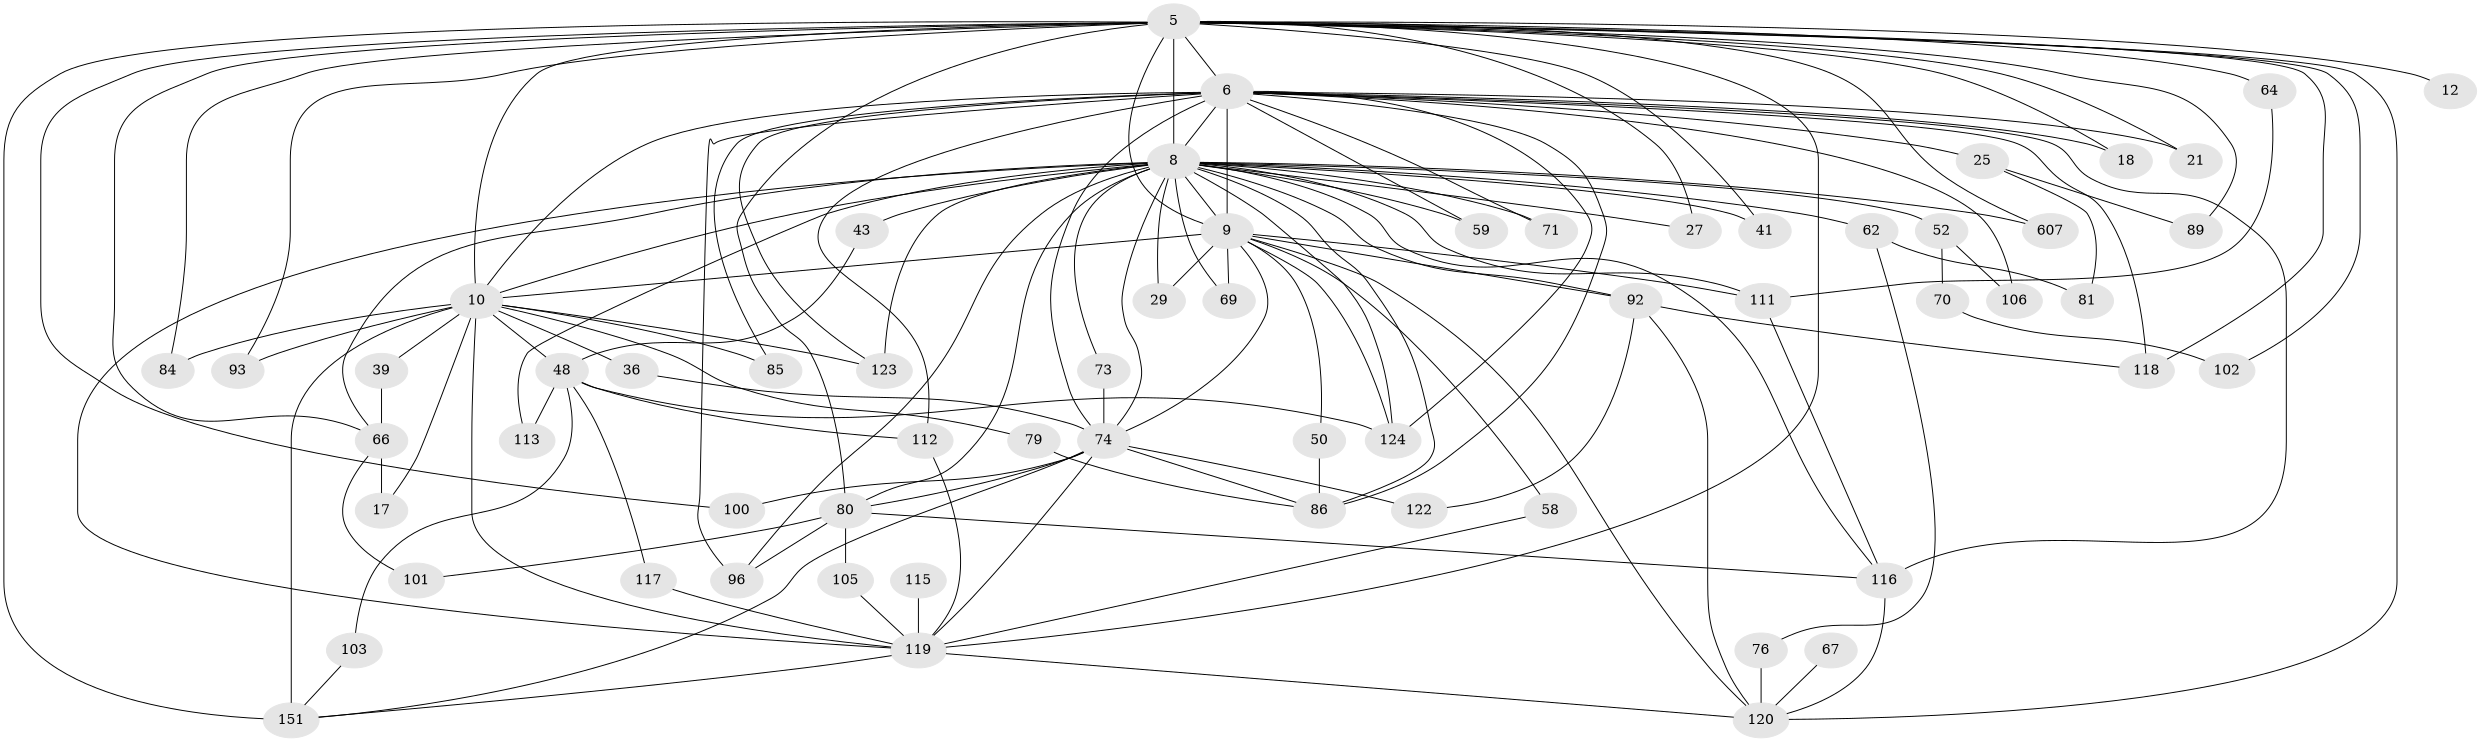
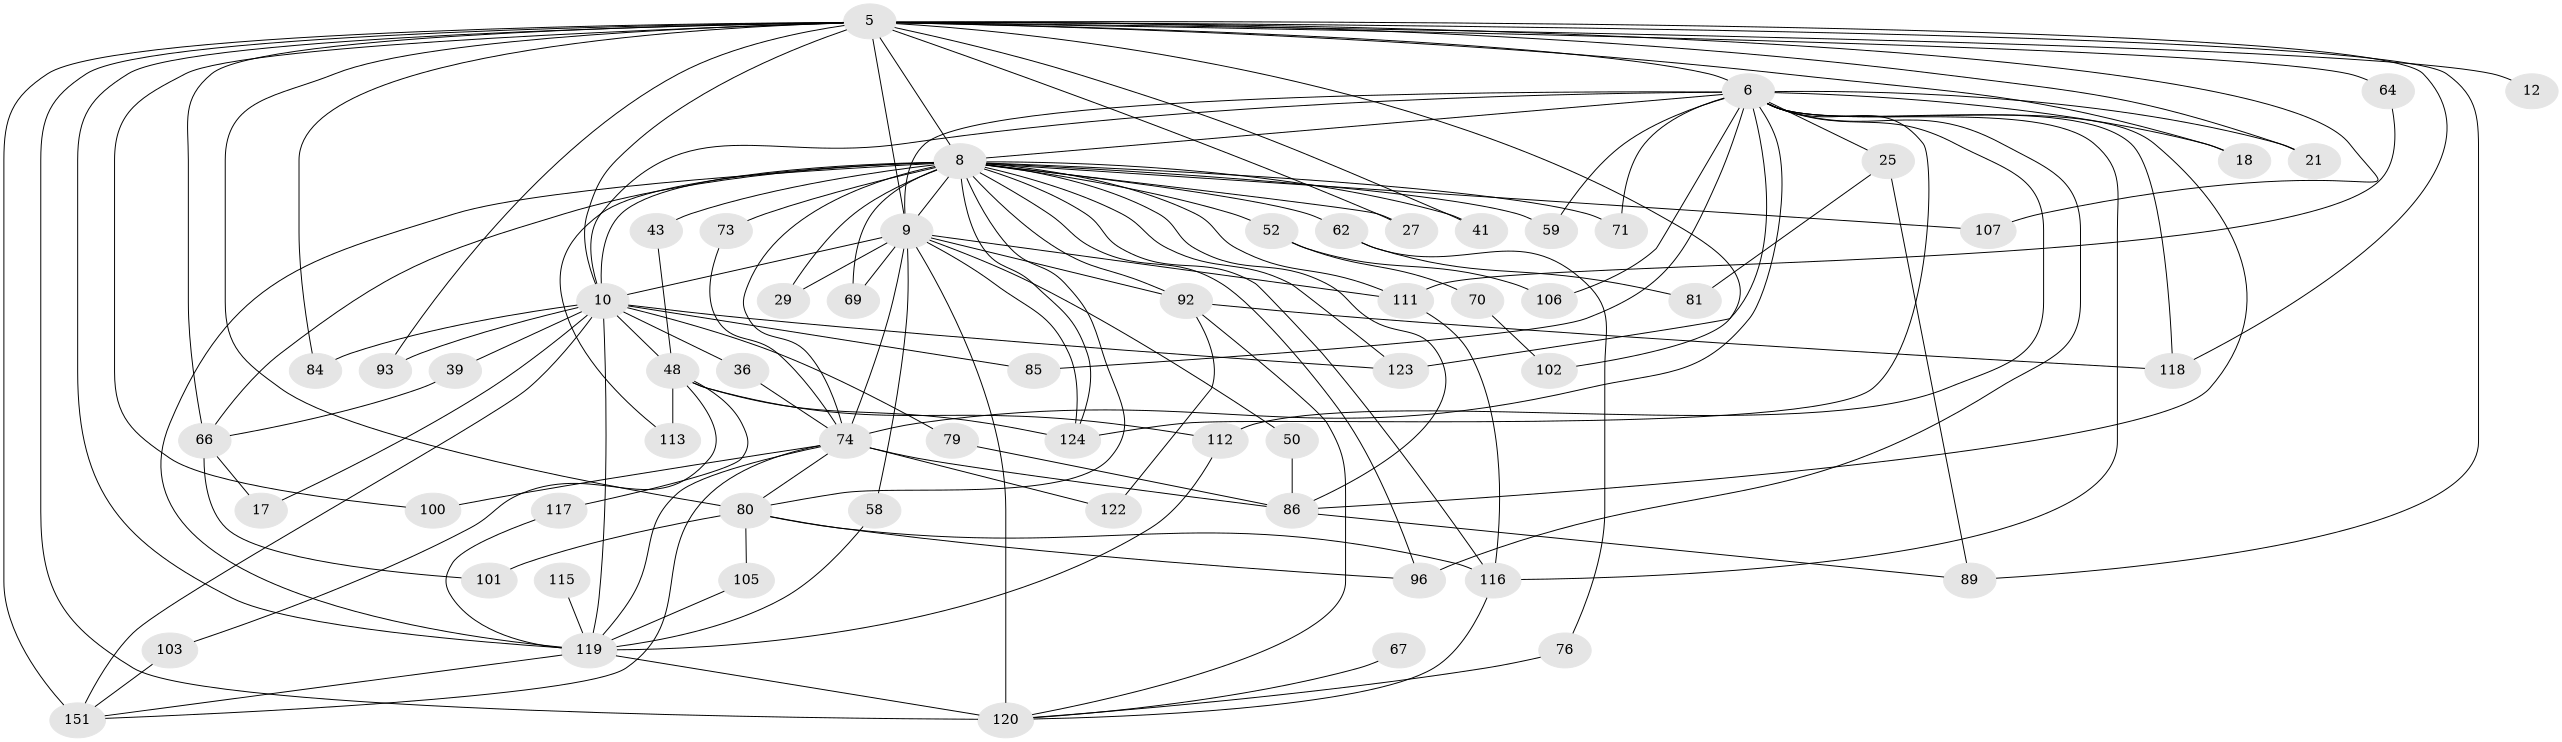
node "607": label "607" -> "107"
edge "86" -- "89": added
